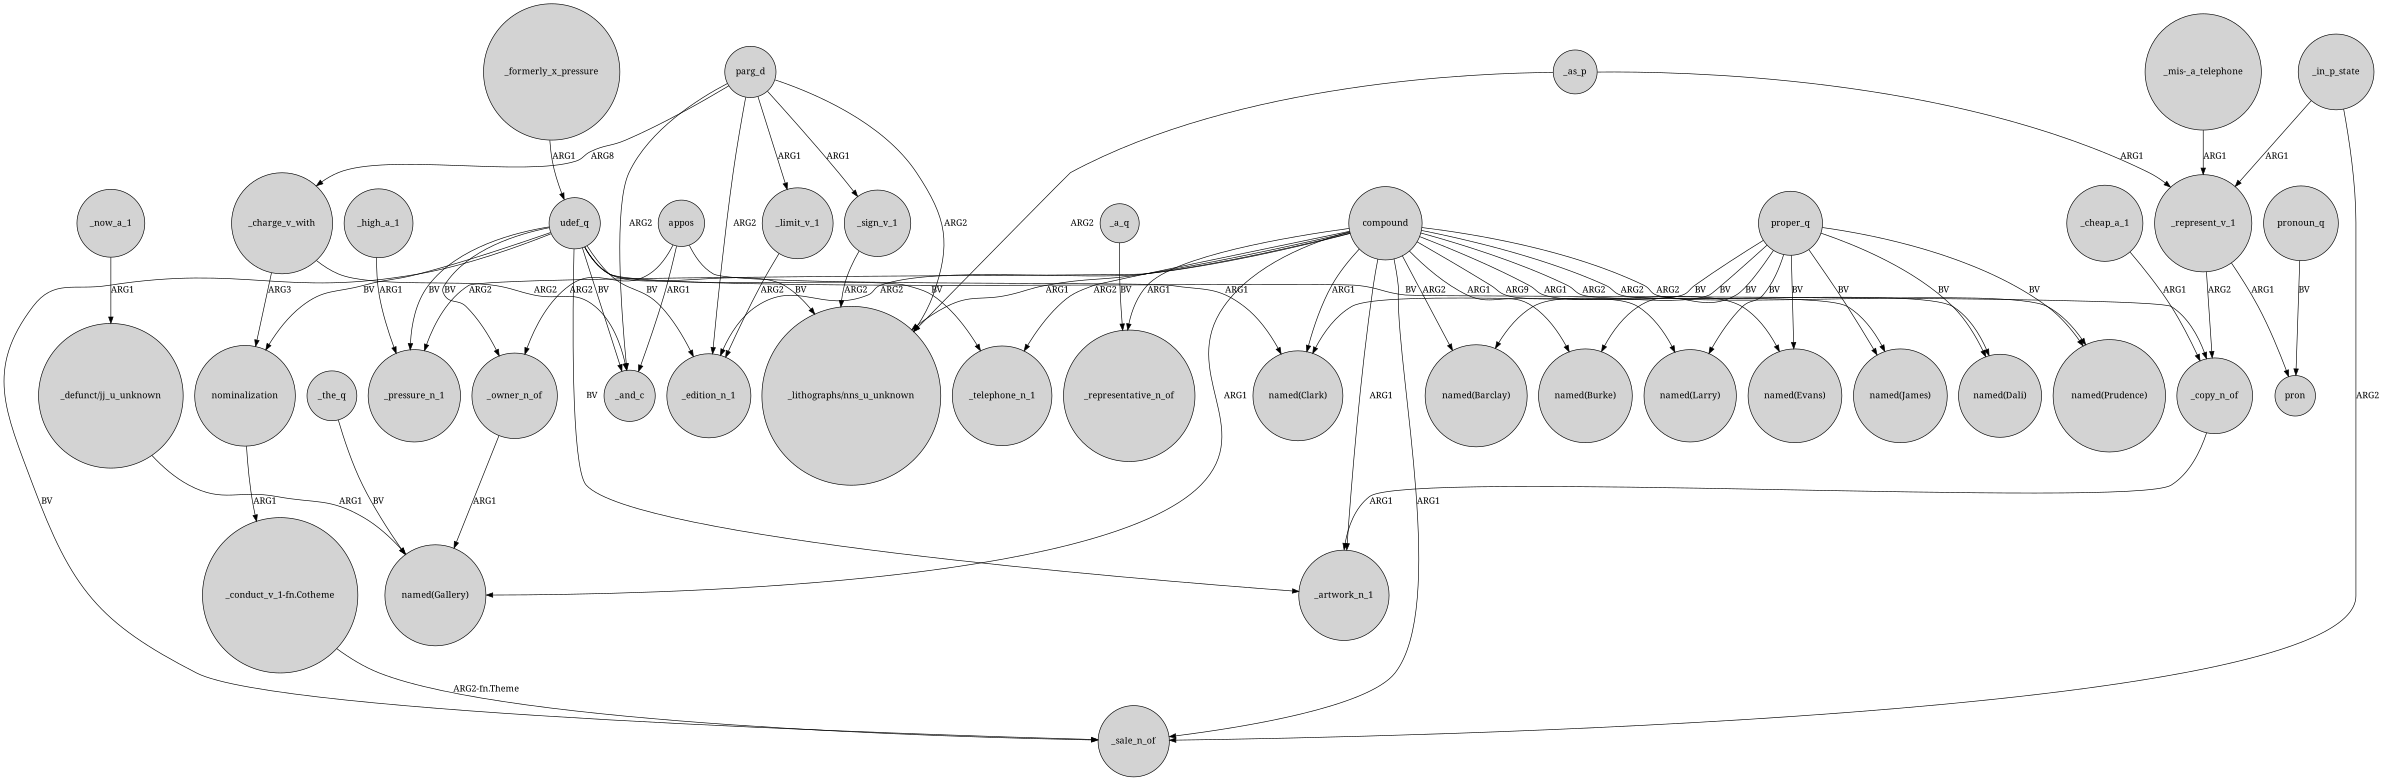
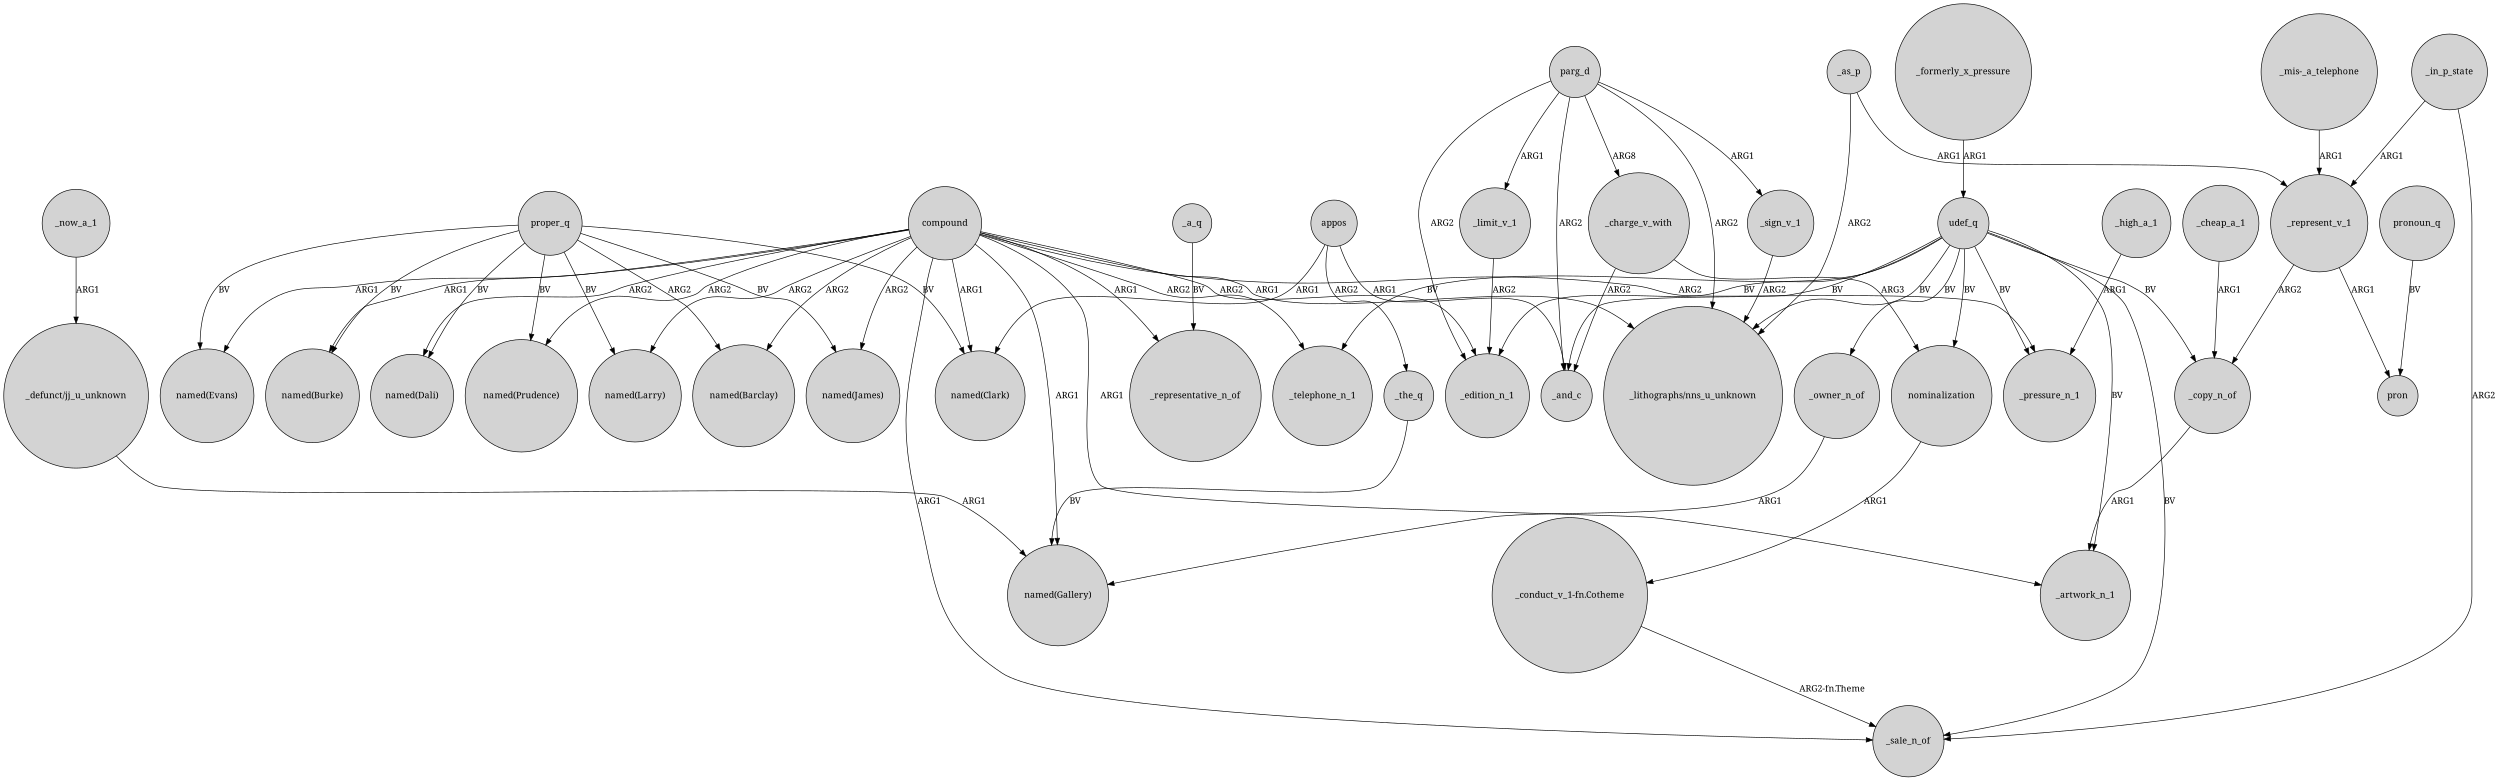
edge "appos" -> "_owner_n_of": now "appos" -> "_the_q"
edge "compound" -> "named(Larry)": label "ARG9" -> "ARG2"
edge "proper_q" -> "named(Barclay)": label "BV" -> "ARG2"
